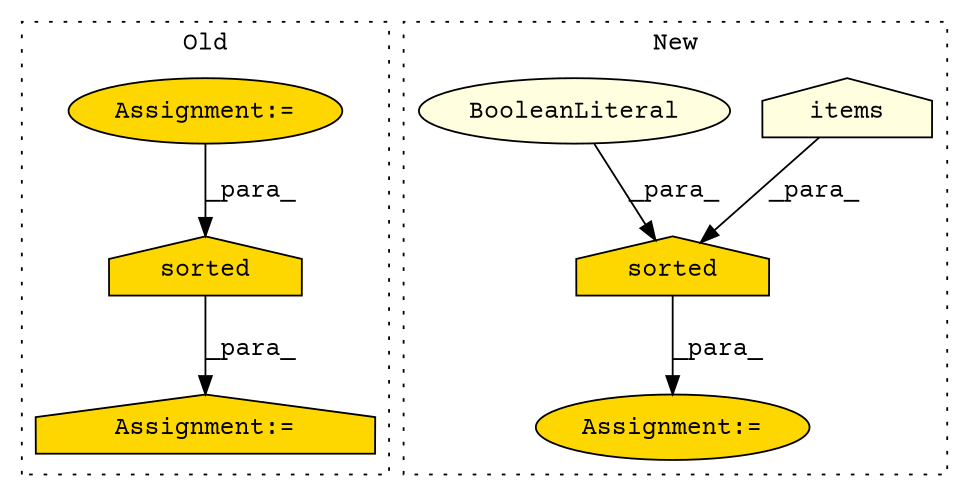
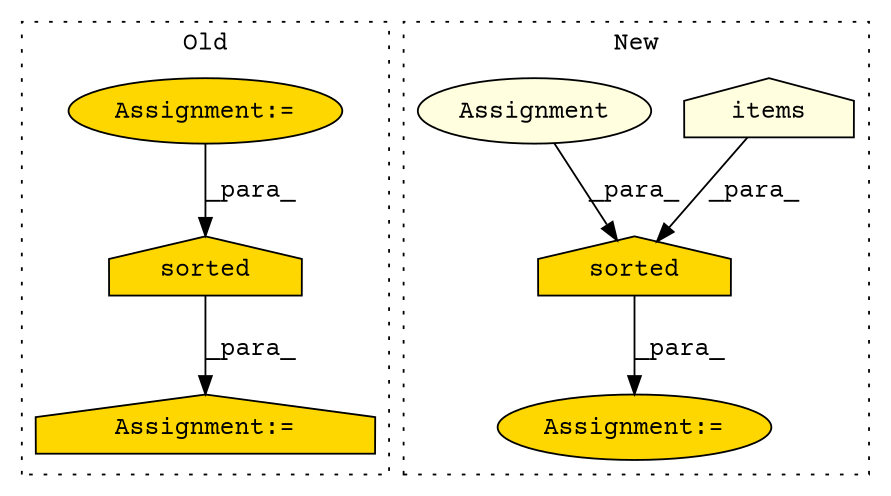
node "BooleanLiteral": label "BooleanLiteral" -> "Assignment"
